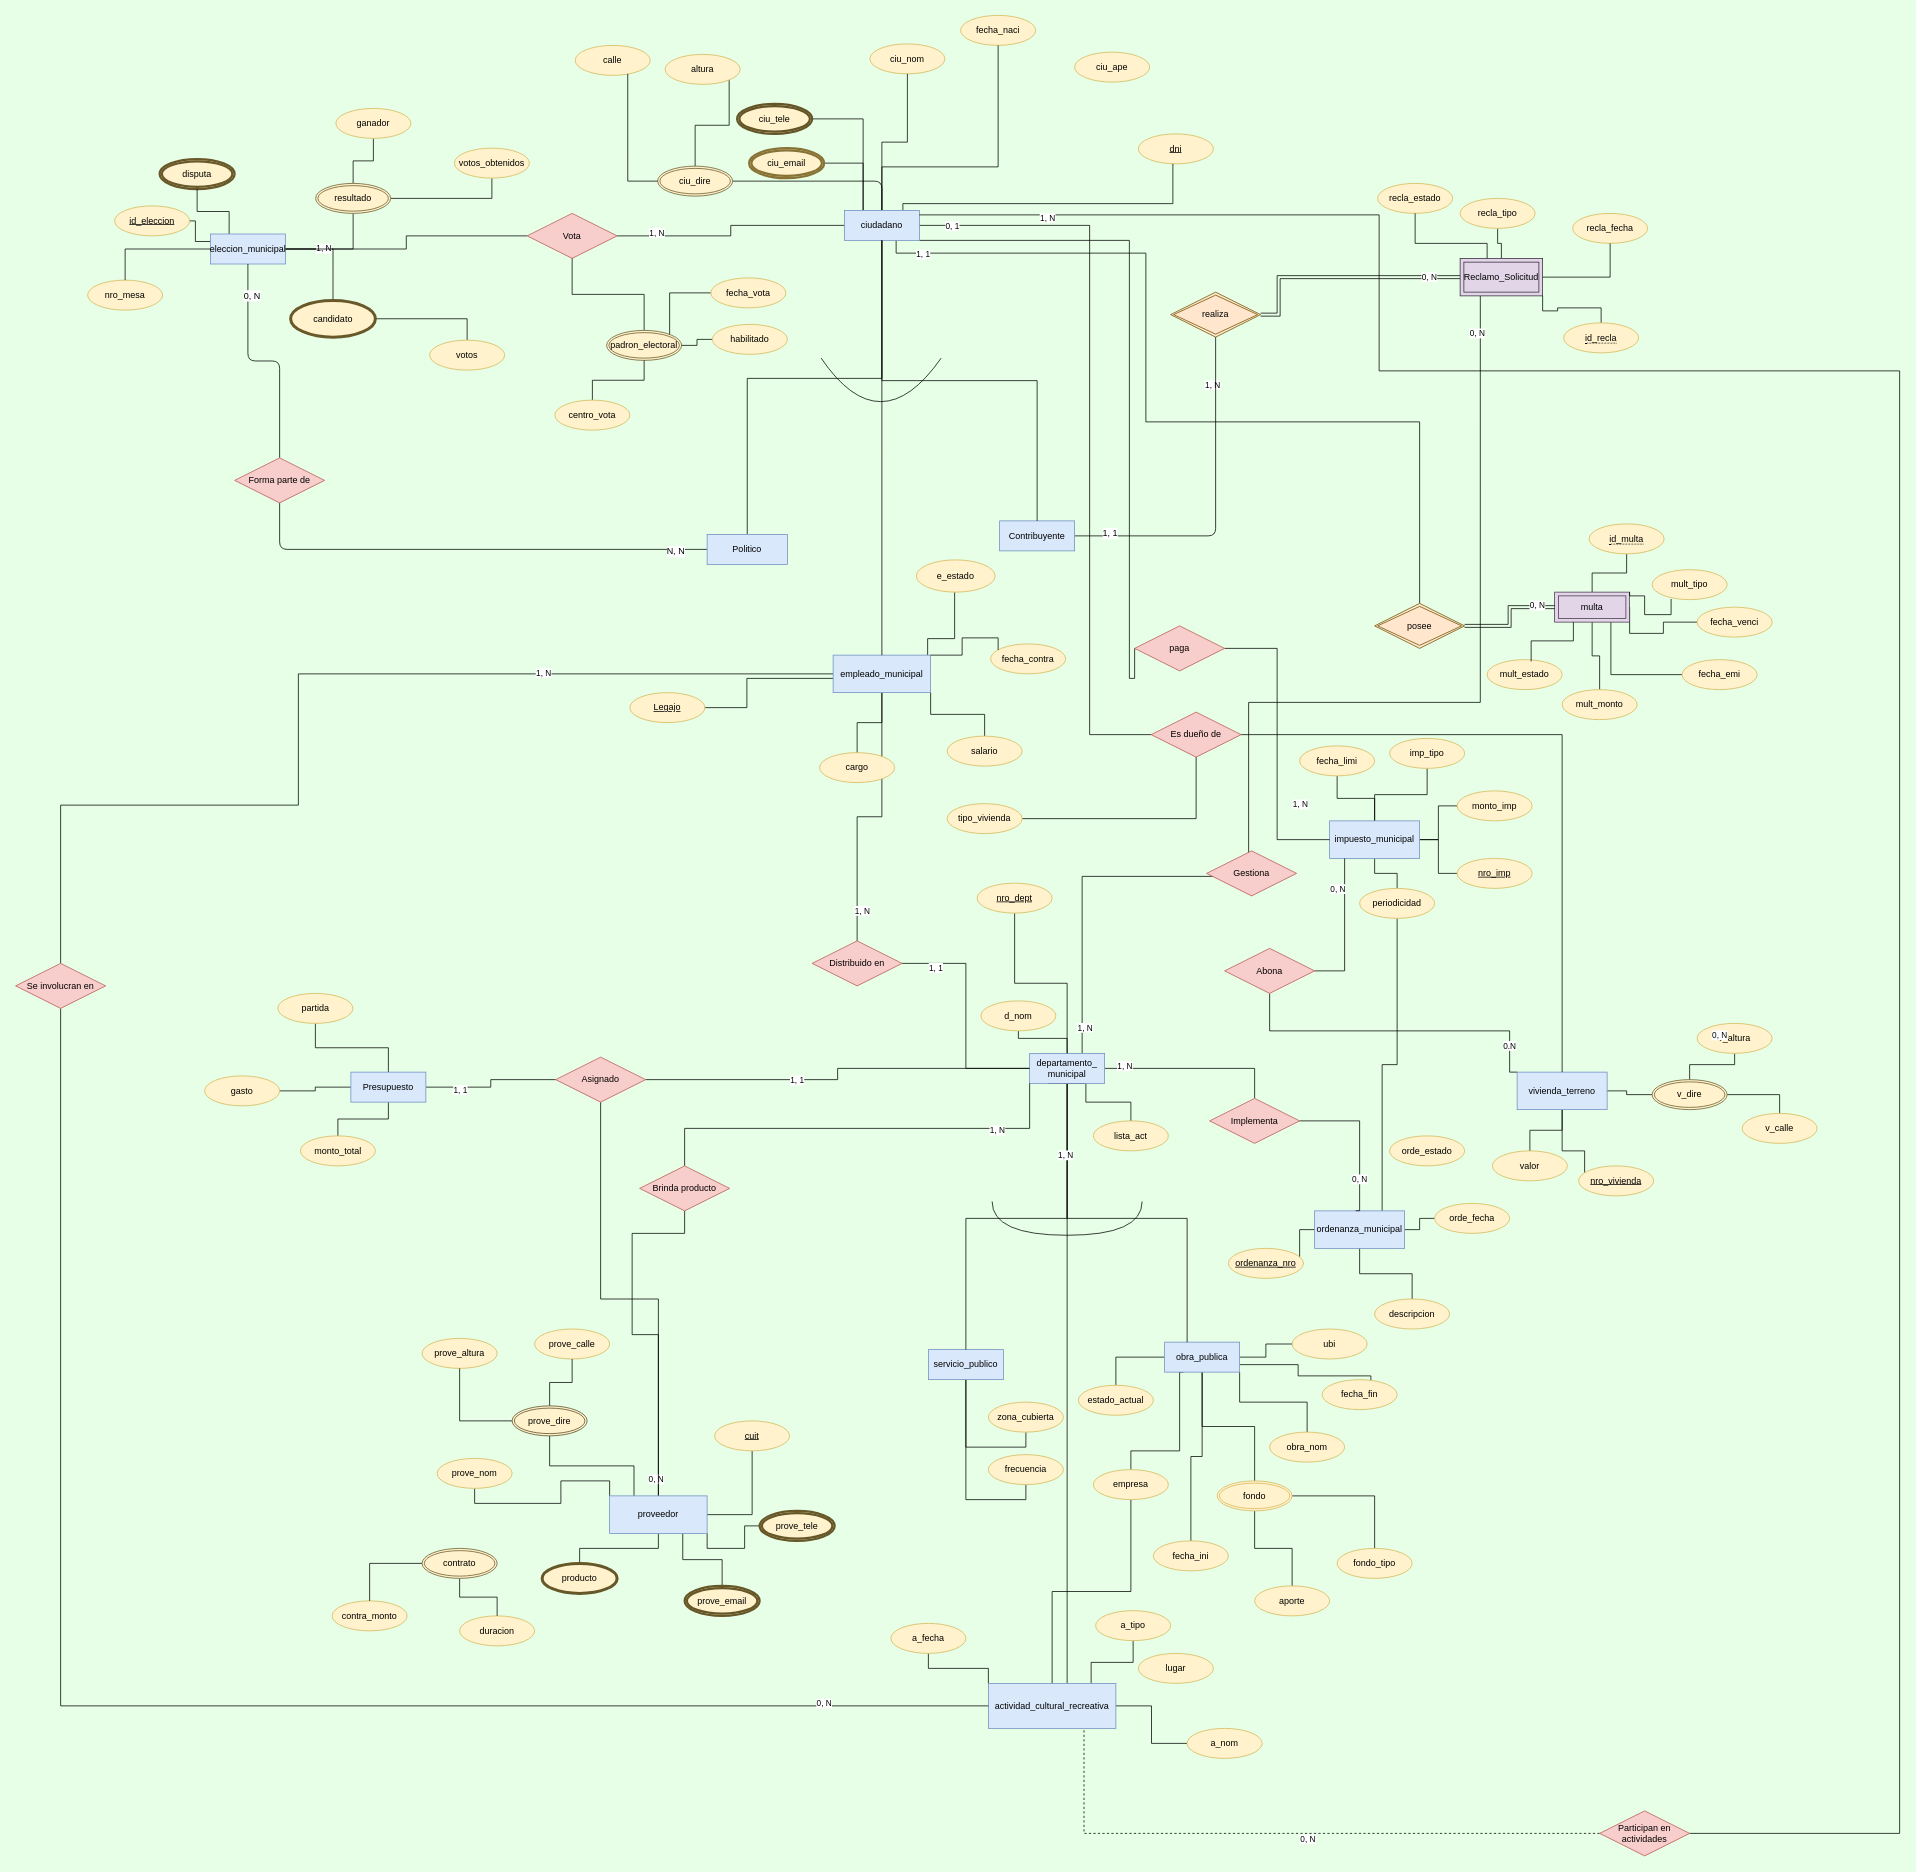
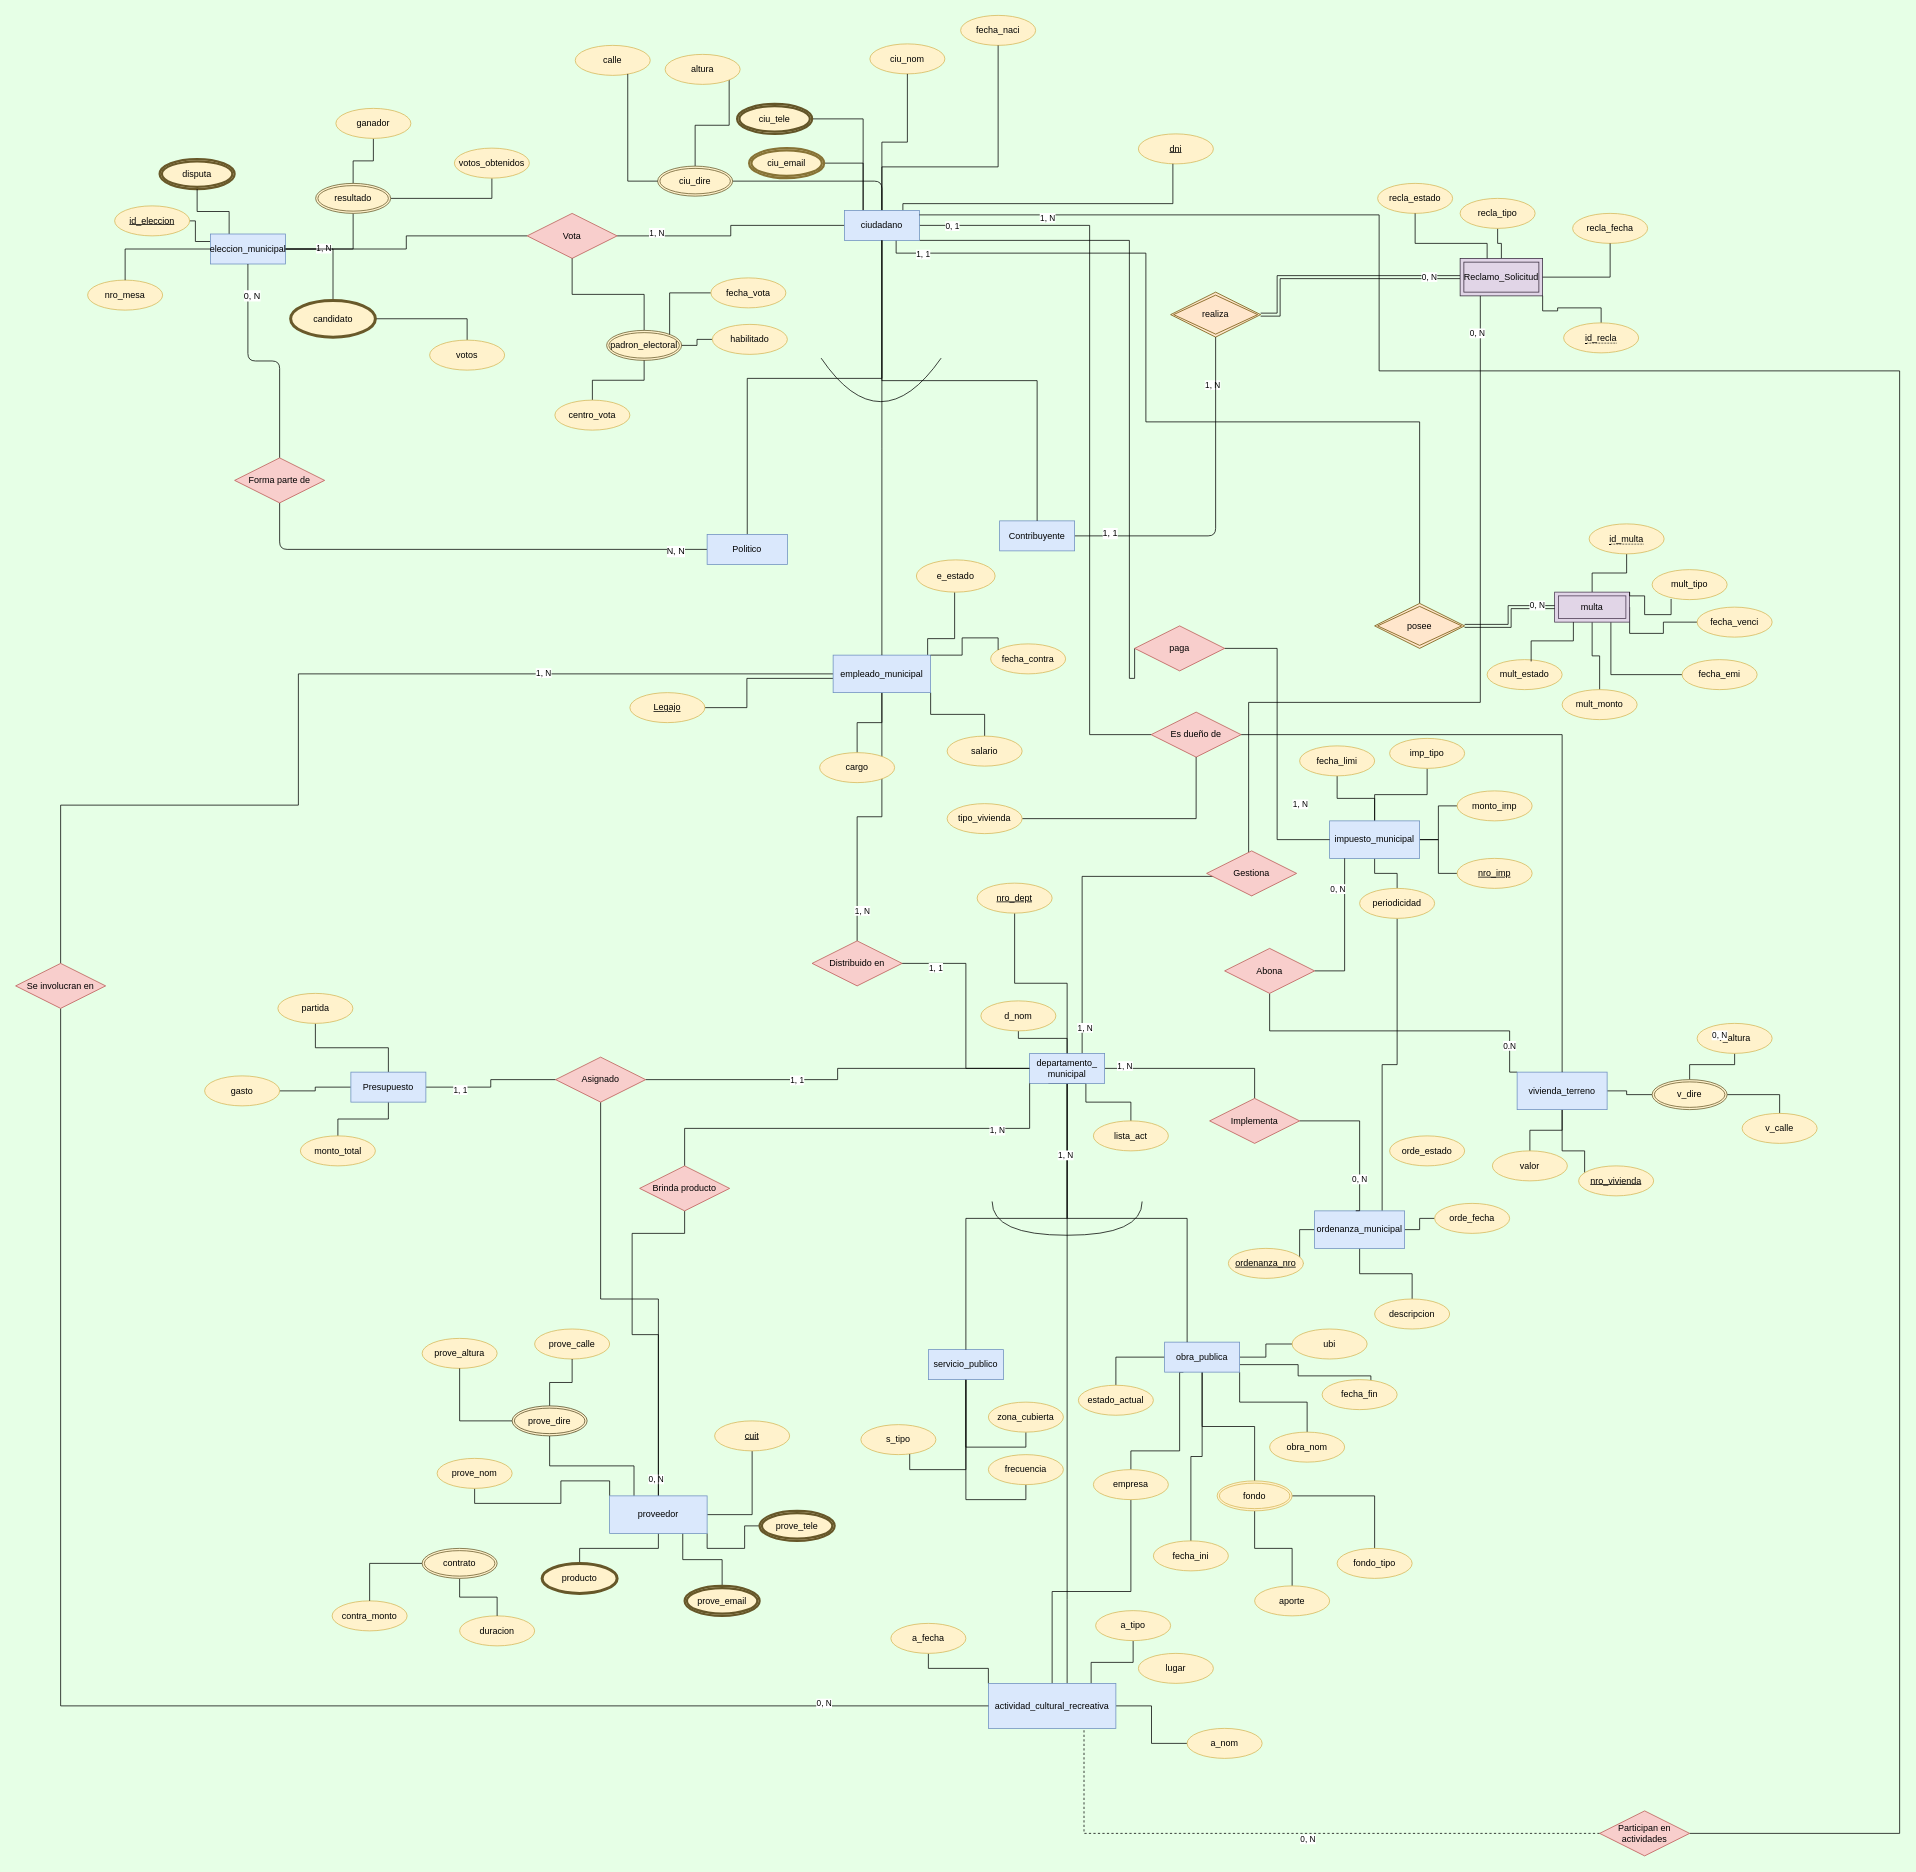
node "ciu_ape": removed
node "s_tipo": added
edge "servicio_publico" -- "s_tipo": added
